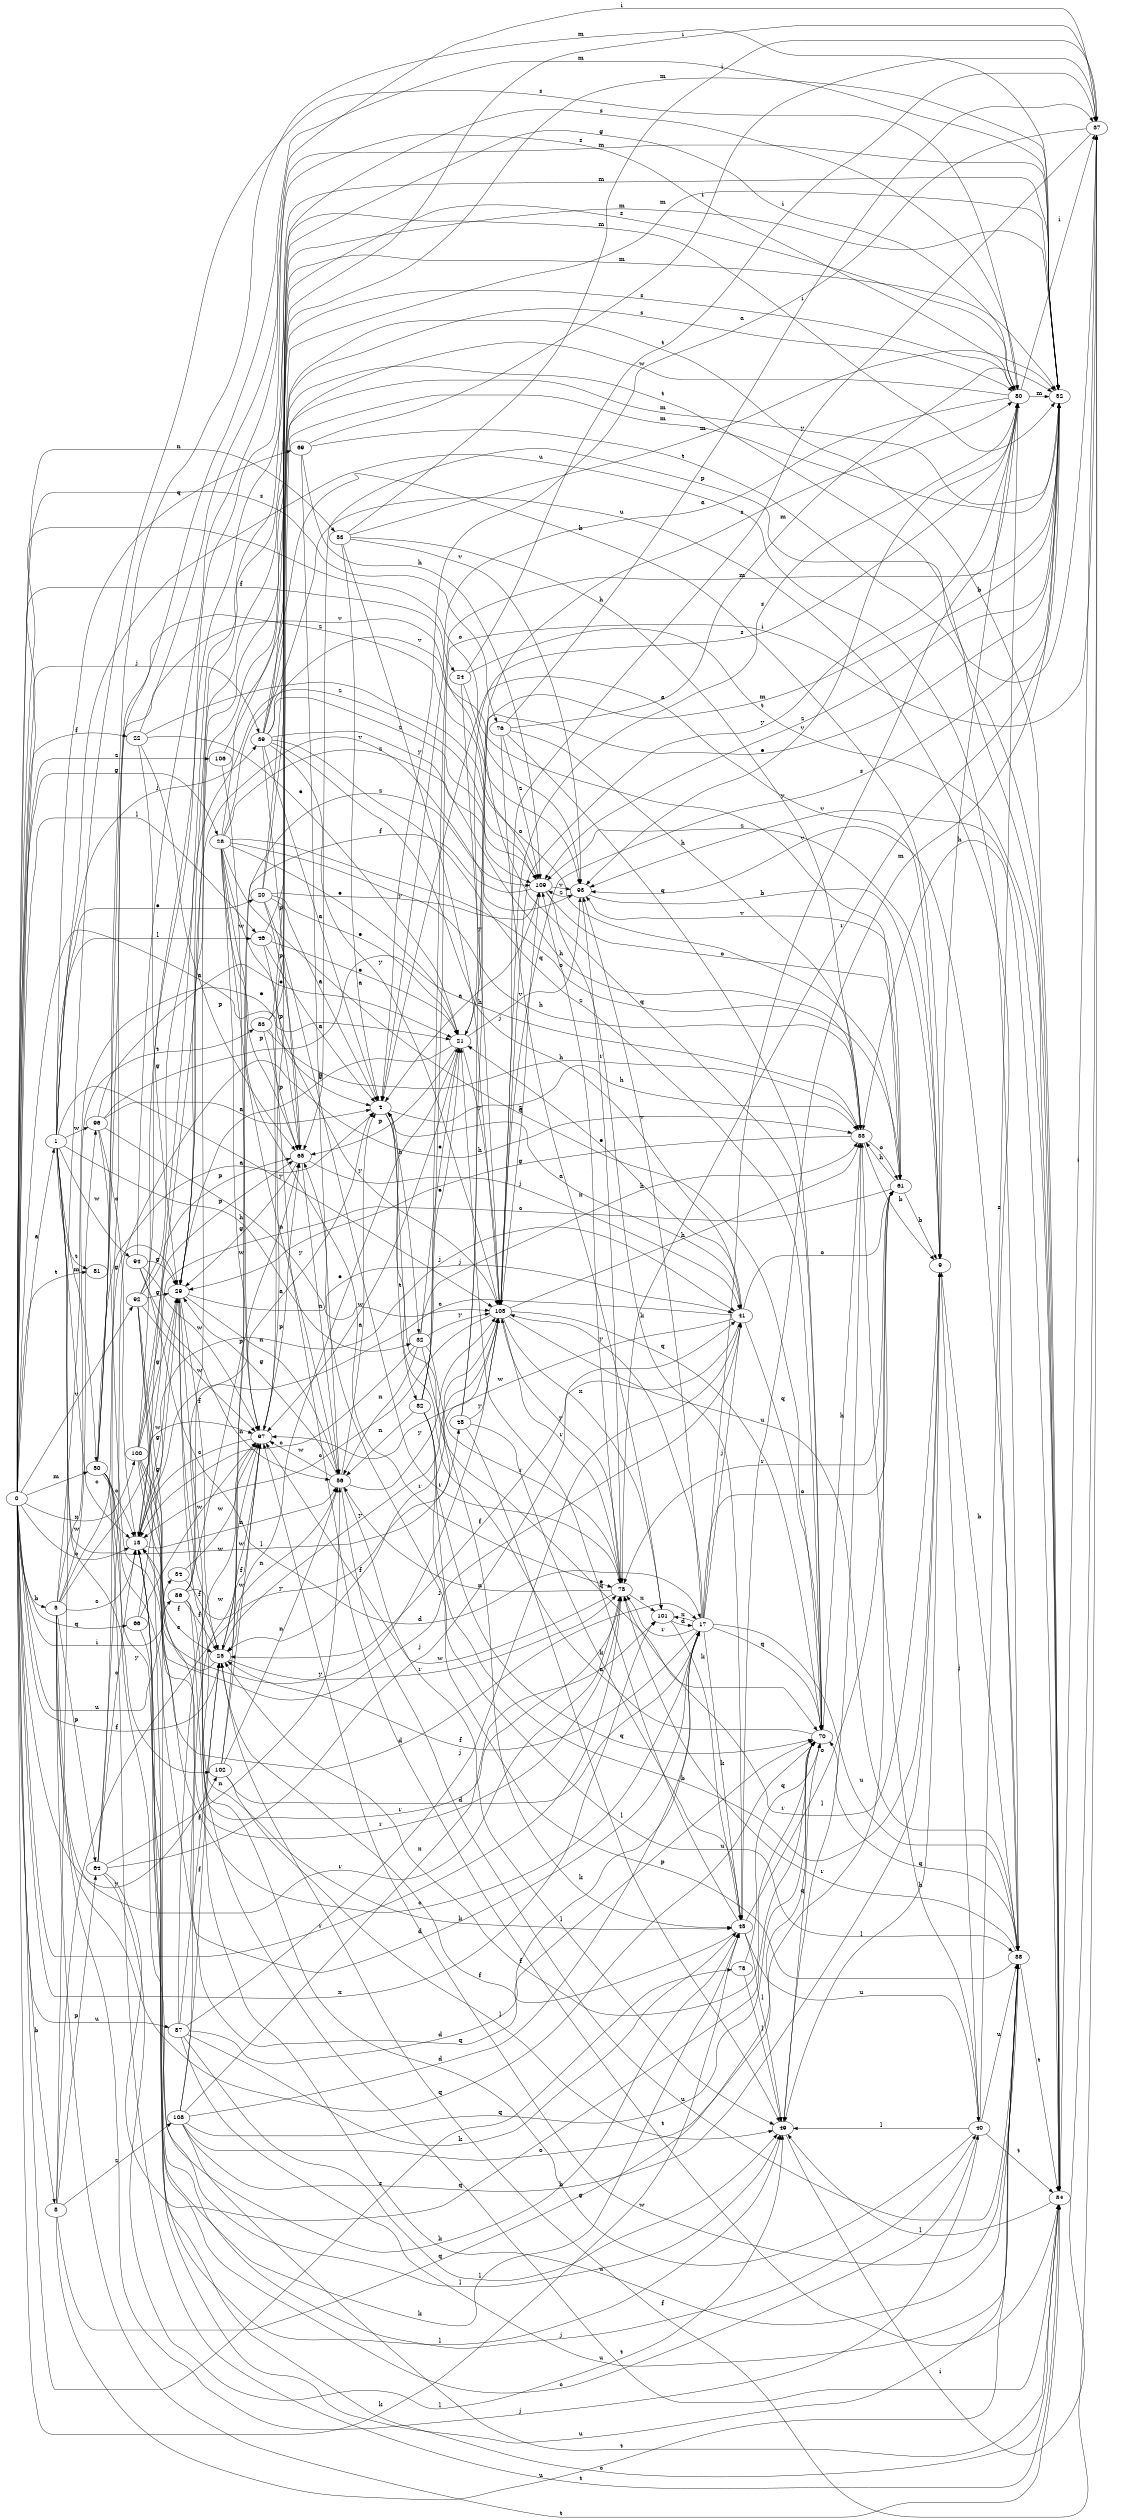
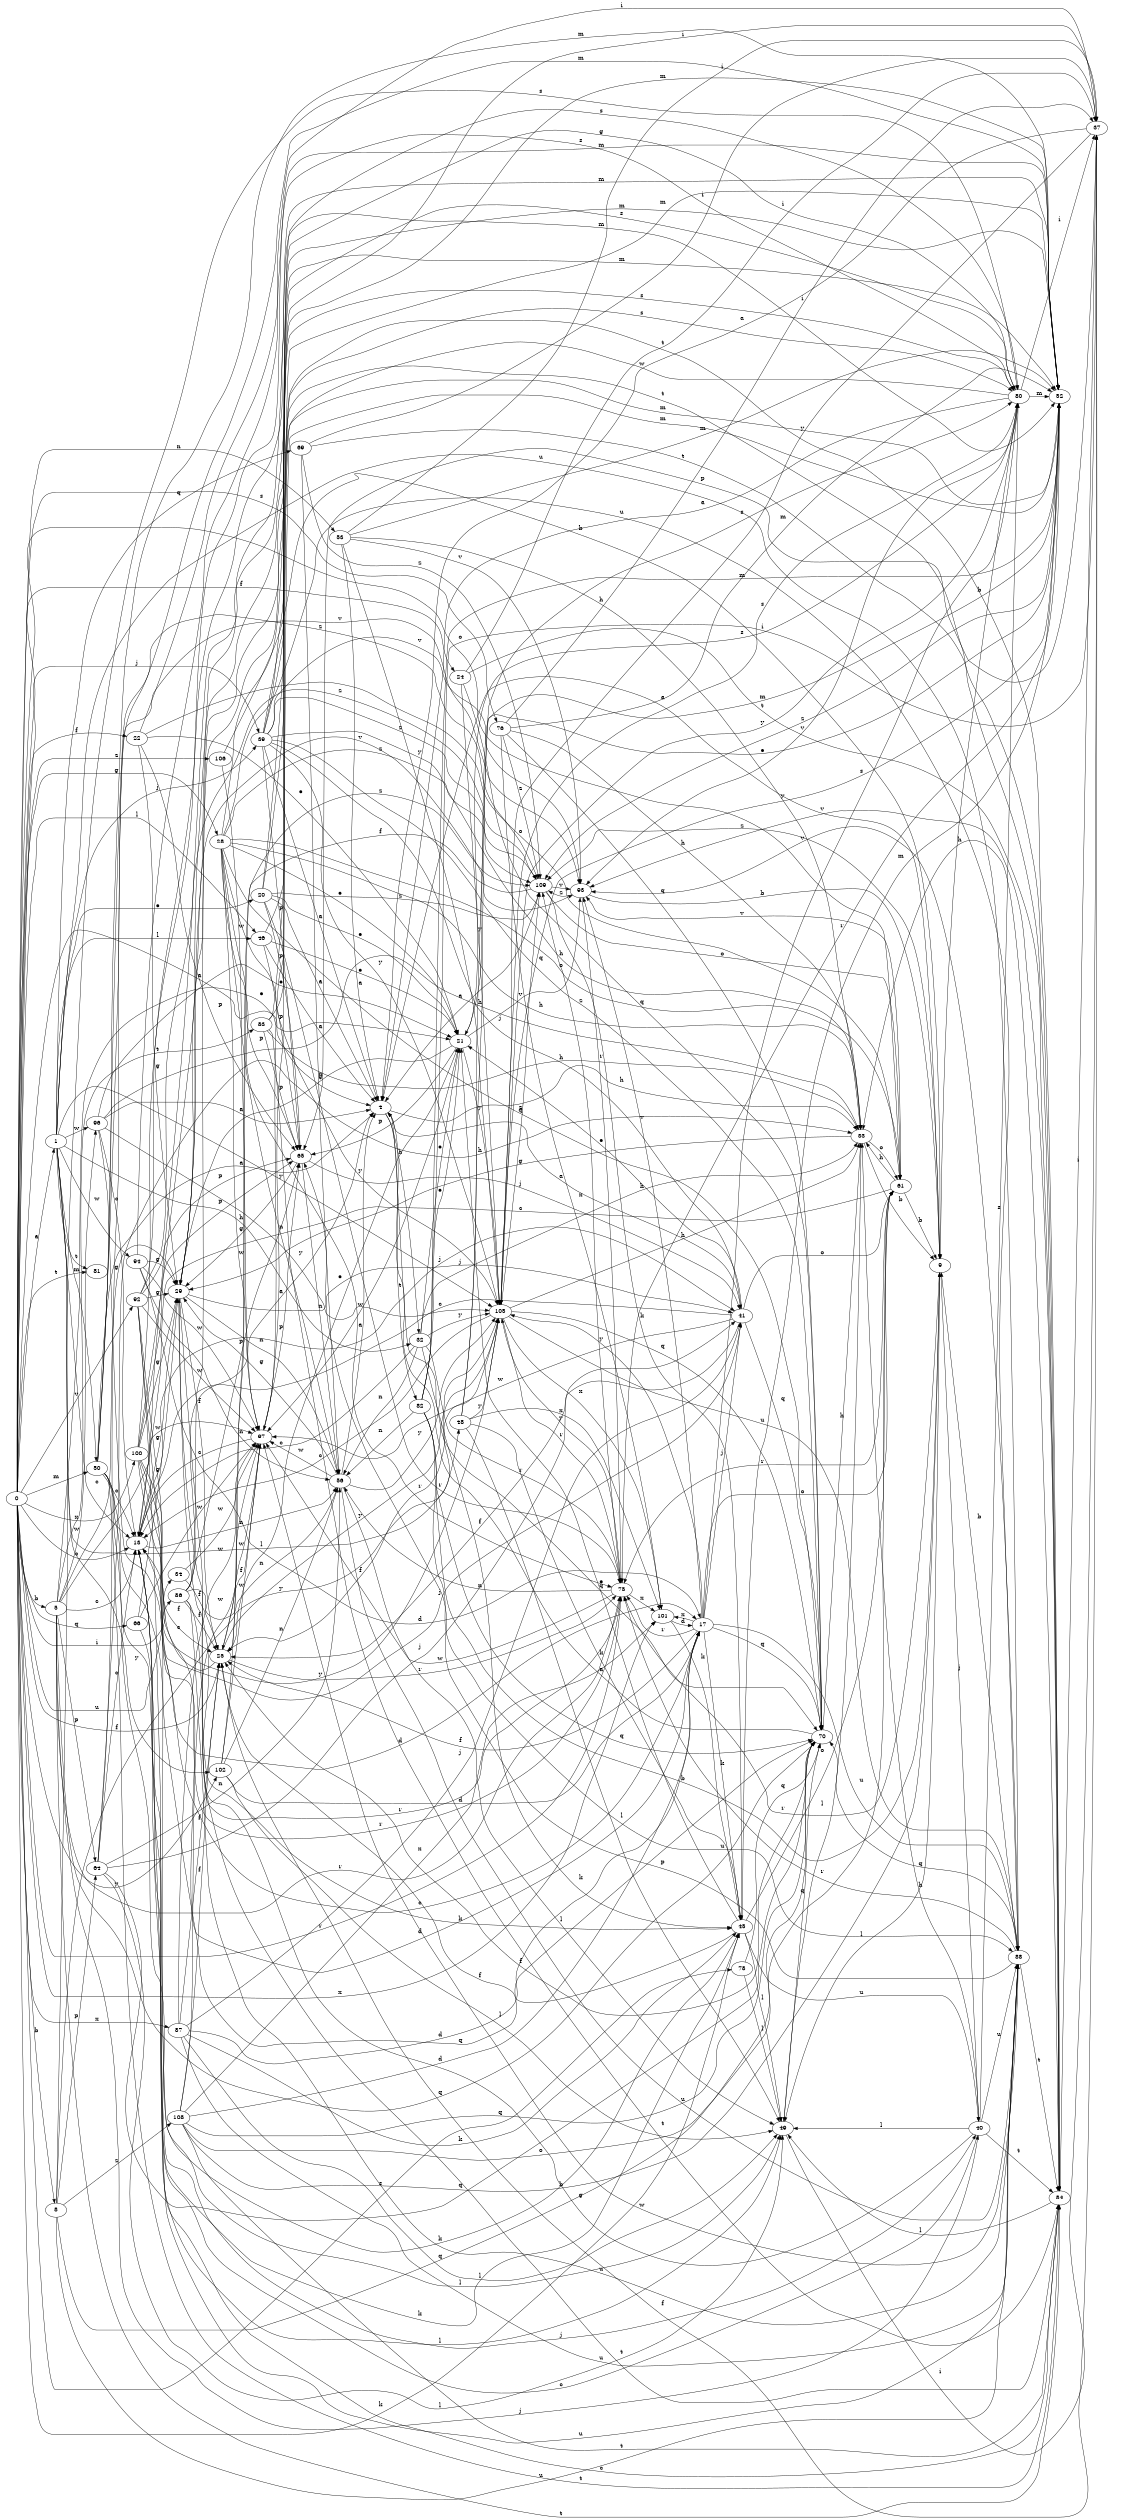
edge "69" -> "109": label "h" -> "z"
edge "20" -> "109": label "y" -> "z"
edge "48" -> "101": added, label "x"
edge "0" -> "87": label "u" -> "x"
